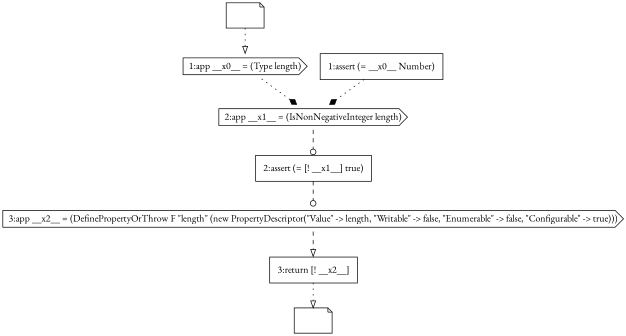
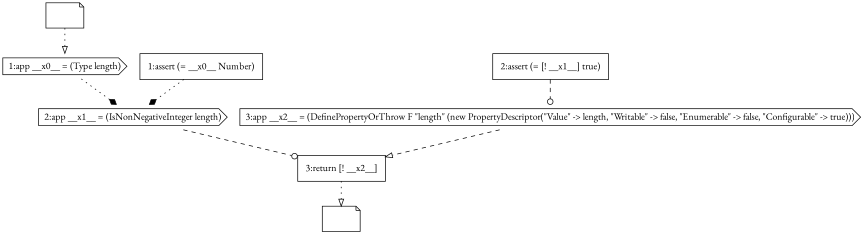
edge "2:app __x1__ = (IsNonNegativeInteger length)" -> "2:assert (= [! __x1__] true)": now "2:app __x1__ = (IsNonNegativeInteger length)" -> "3:return [! __x2__]"
